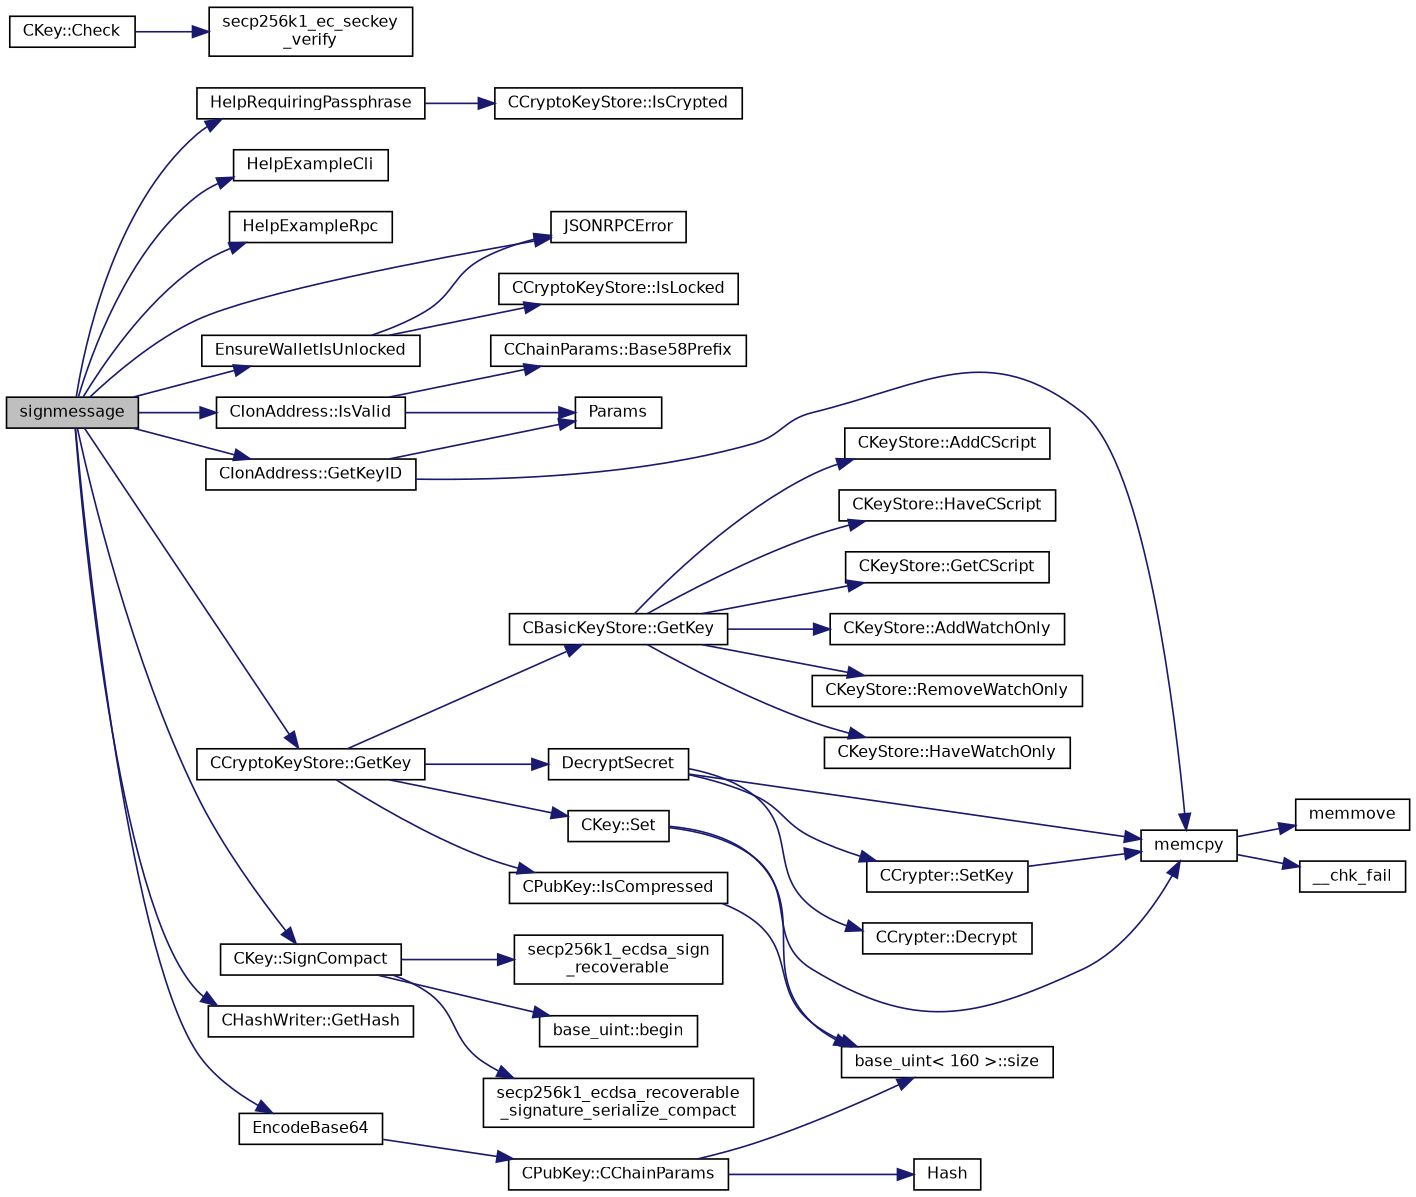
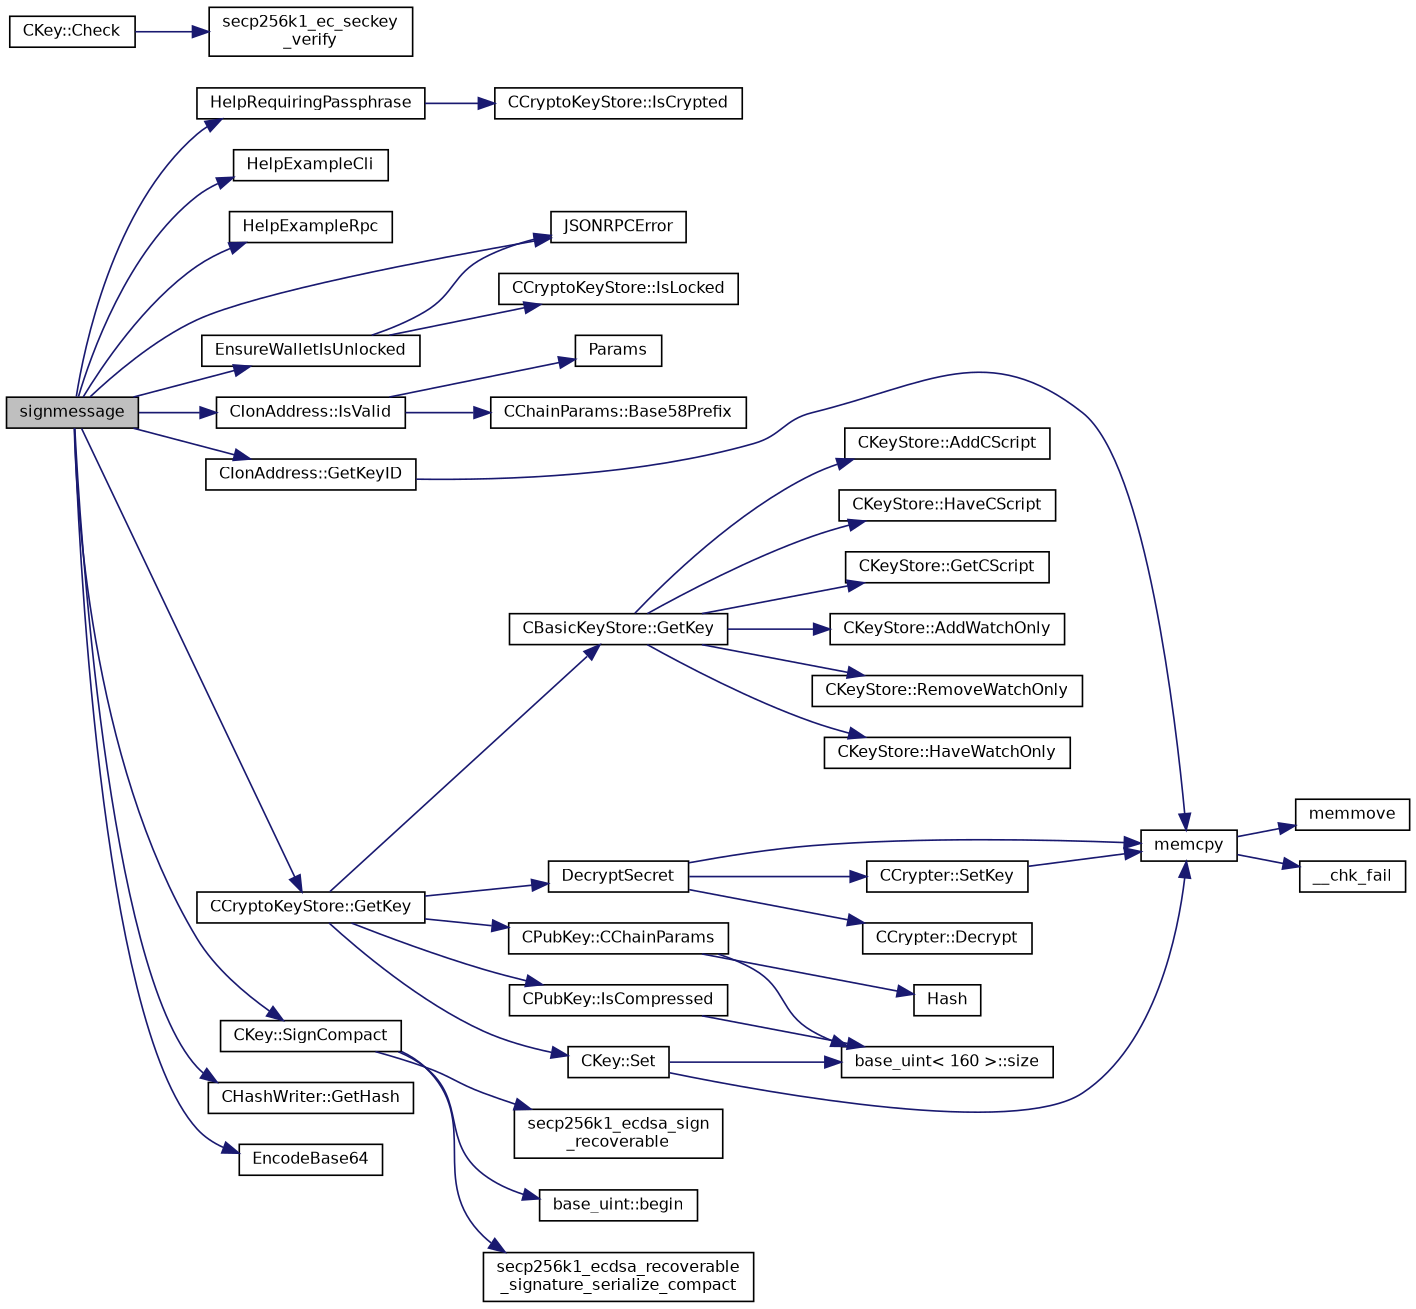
edge "CIonAddress::GetKeyID" -> "Params": removed
edge "EncodeBase64" -> "CPubKey::CChainParams": now "CCryptoKeyStore::GetKey" -> "CPubKey::CChainParams"
